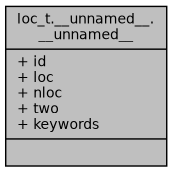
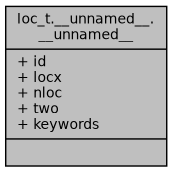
node "loc_t.__unnamed__.": text "+ loc" -> "+ locx"
